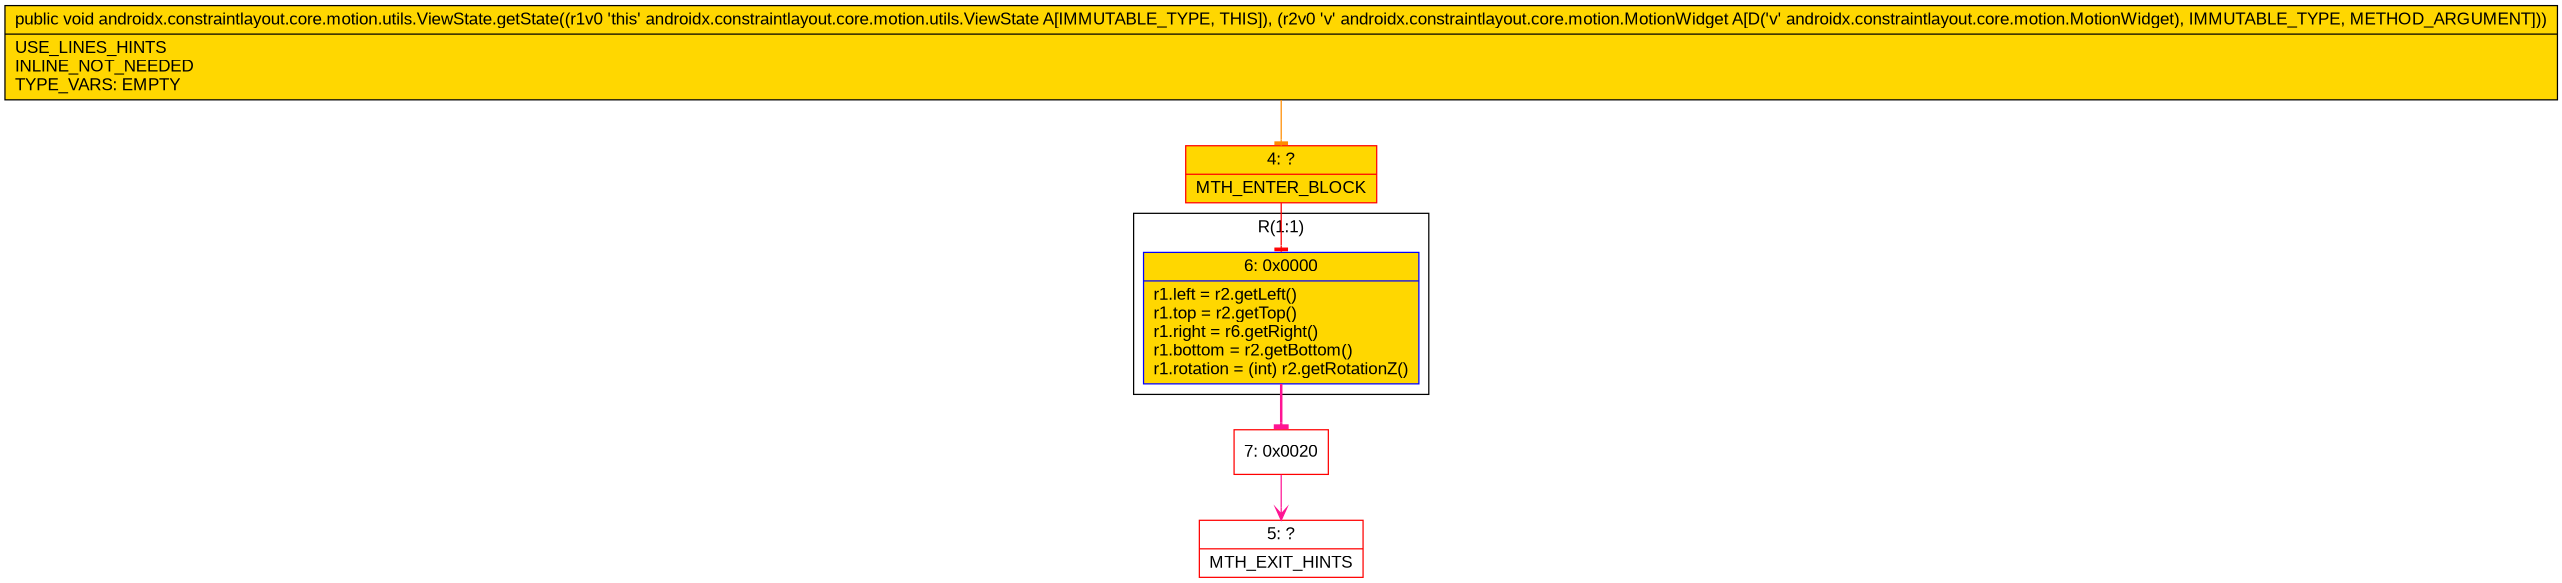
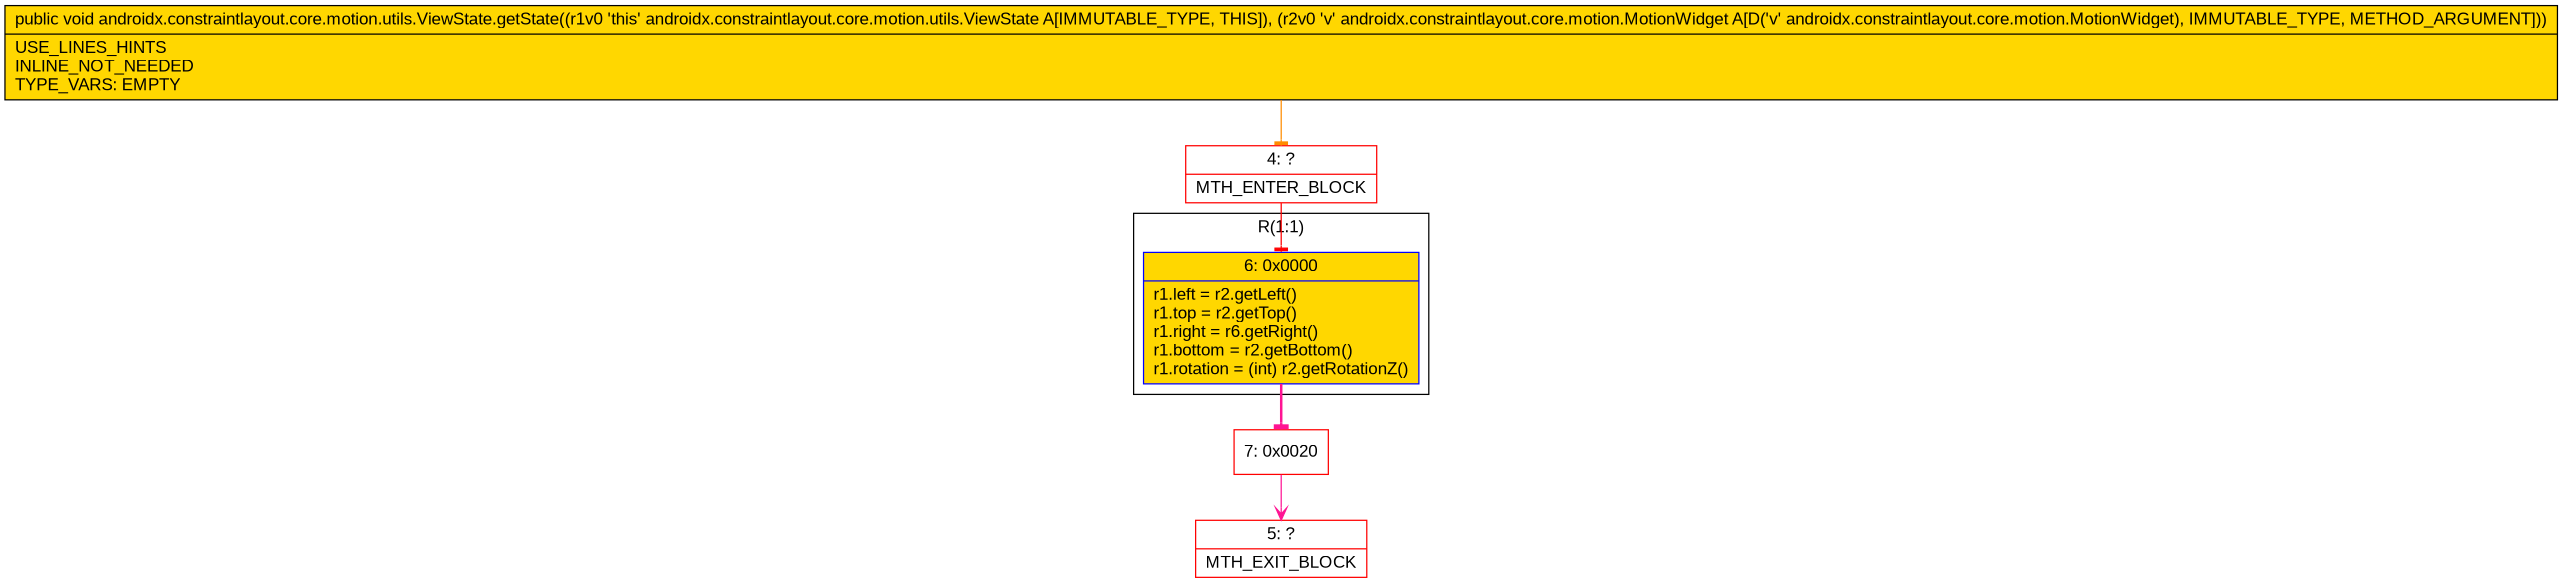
node "4: ?": fillcolor gold -> white
node "5: ?": text "MTH_EXIT_HINTS" -> "MTH_EXIT_BLOCK"
